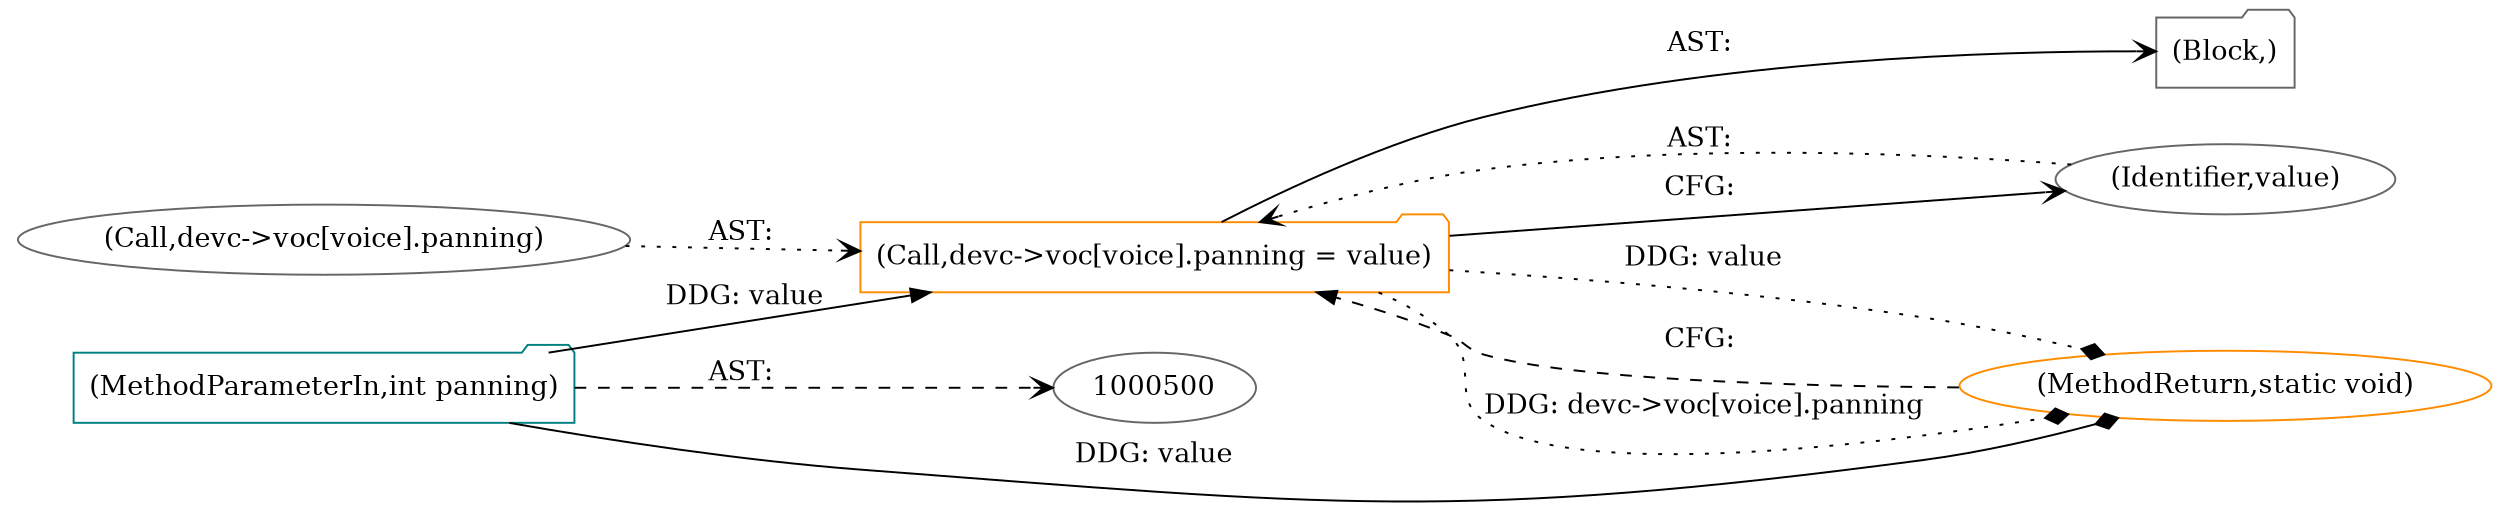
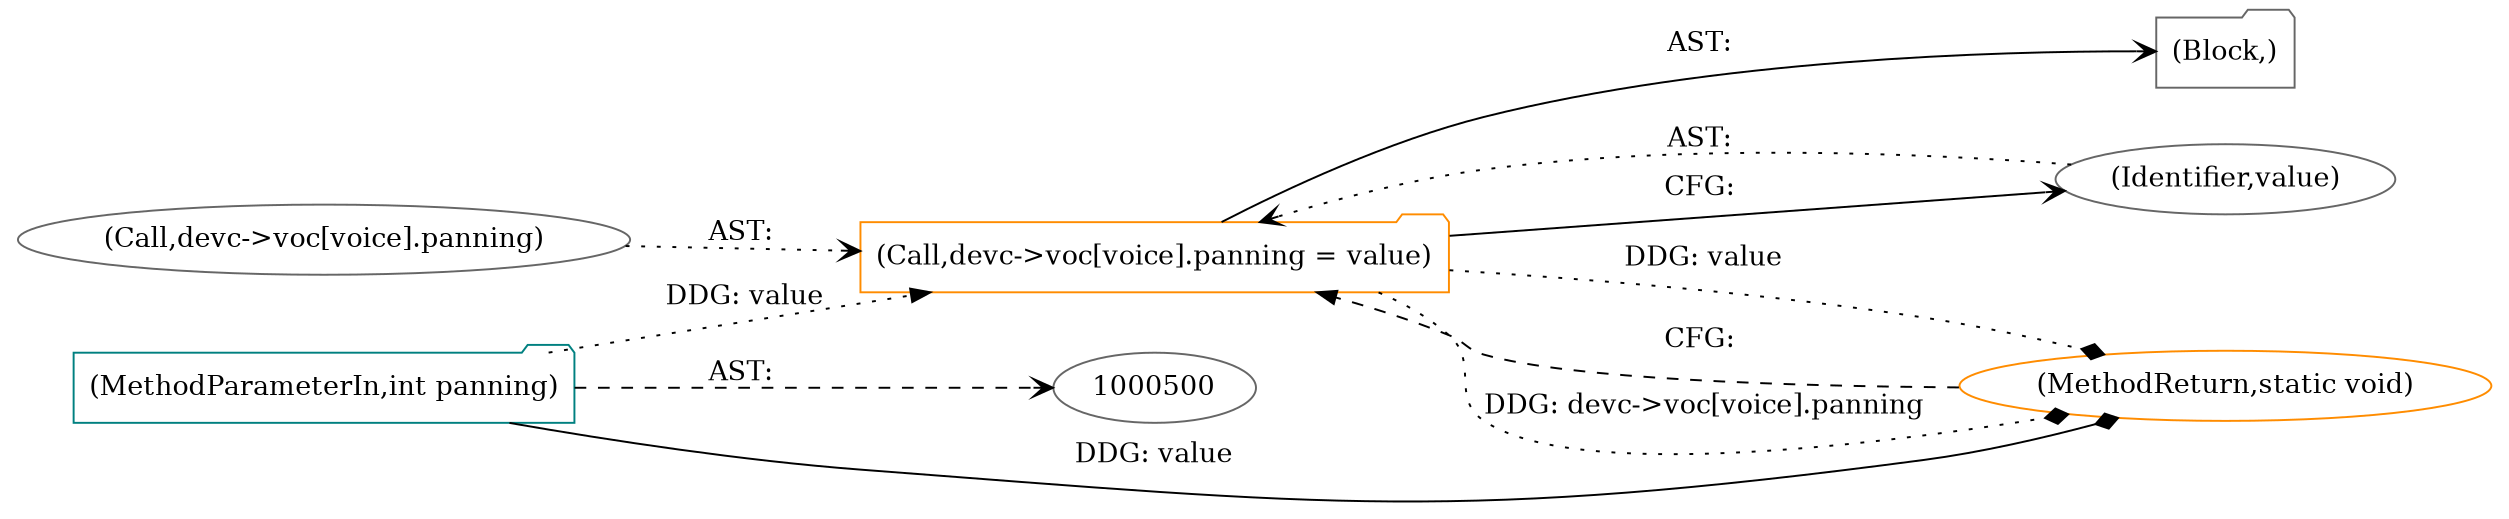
edge "(MethodParameterIn,int panning)" -> "(Call,devc->voc[voice].panning = value)": style solid -> dotted
